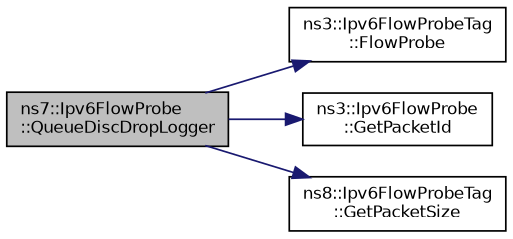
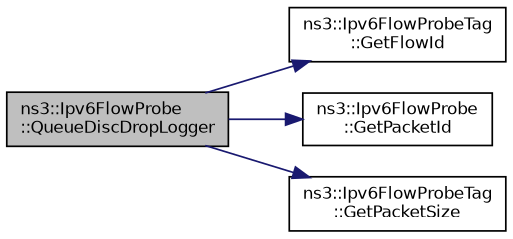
node "ns3::Ipv6FlowProbeTag ::FlowProbe": label "ns3::Ipv6FlowProbeTag ::FlowProbe" -> "ns3::Ipv6FlowProbeTag ::GetFlowId"
node "ns7::Ipv6FlowProbe ::QueueDiscDropLogger": label "ns7::Ipv6FlowProbe ::QueueDiscDropLogger" -> "ns3::Ipv6FlowProbe ::QueueDiscDropLogger"
node "ns8::Ipv6FlowProbeTag ::GetPacketSize": label "ns8::Ipv6FlowProbeTag ::GetPacketSize" -> "ns3::Ipv6FlowProbeTag ::GetPacketSize"
